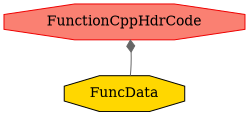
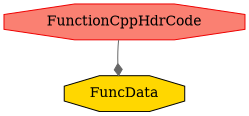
edge "FuncData" -> "FunctionCppHdrCode": reversed
